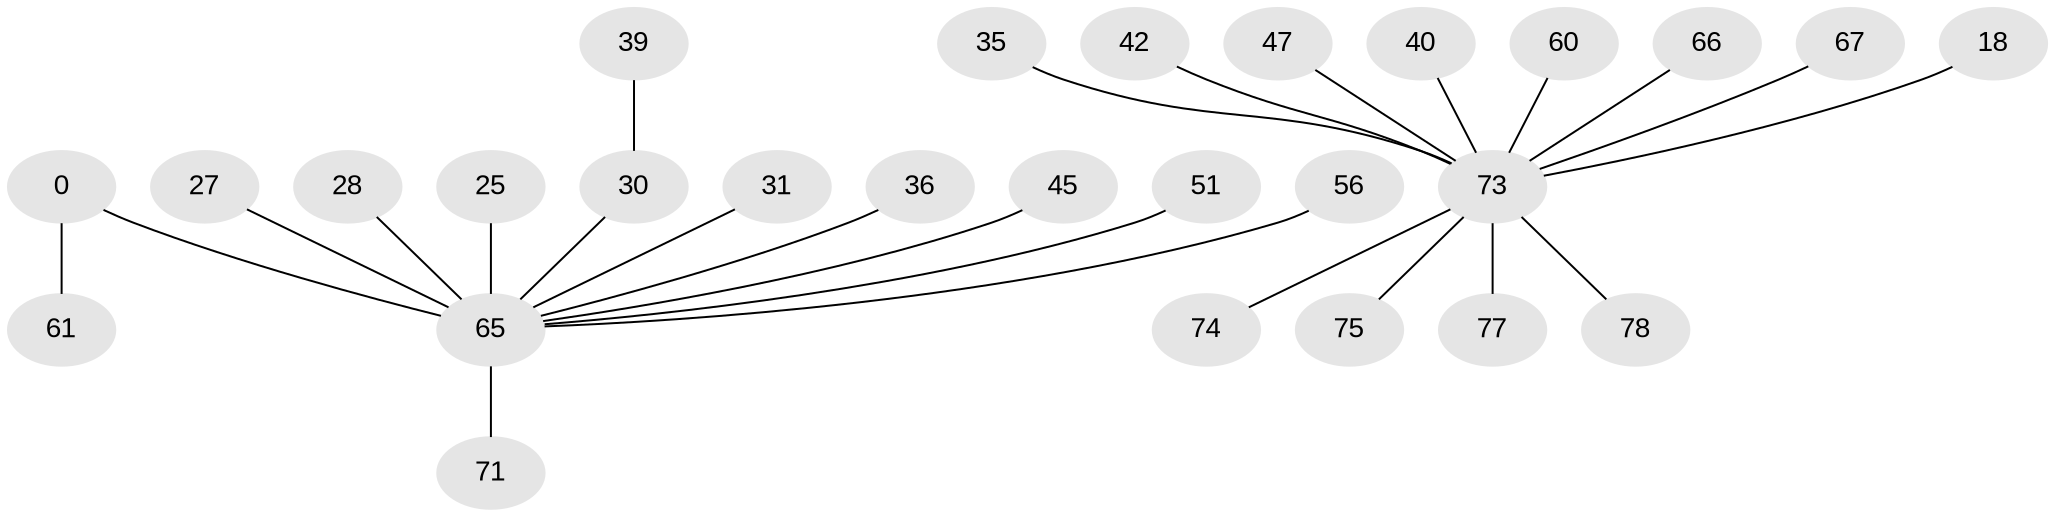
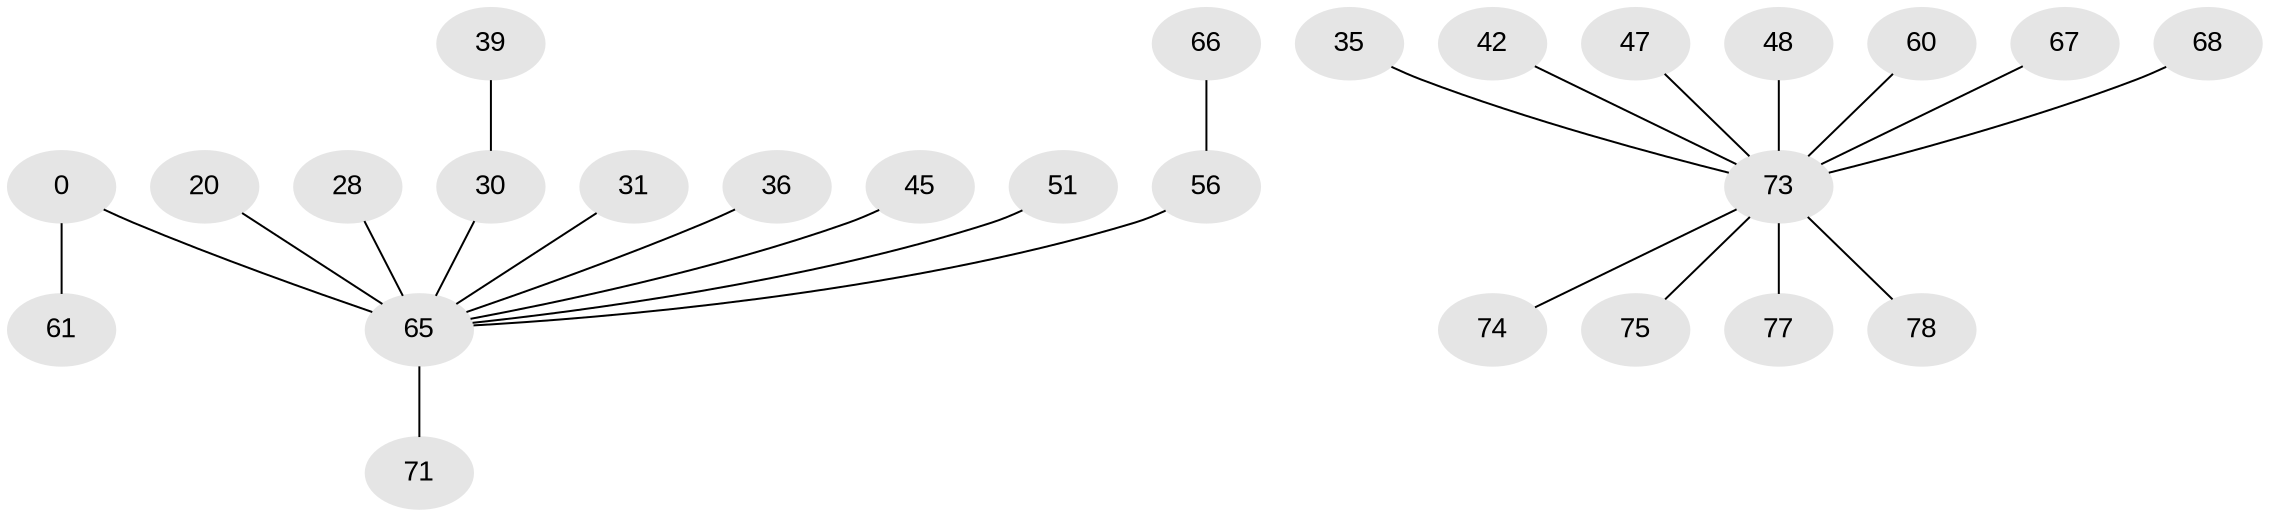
node "40": label "40" -> "48"
node "18": label "18" -> "68"
edge "66" -- "73": now "66" -- "56"
node "27": label "27" -> "20"
node "25": removed
